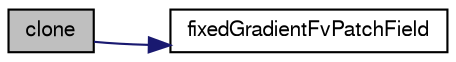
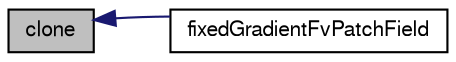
edge "clone" -> "fixedGradientFvPatchField": reversed
